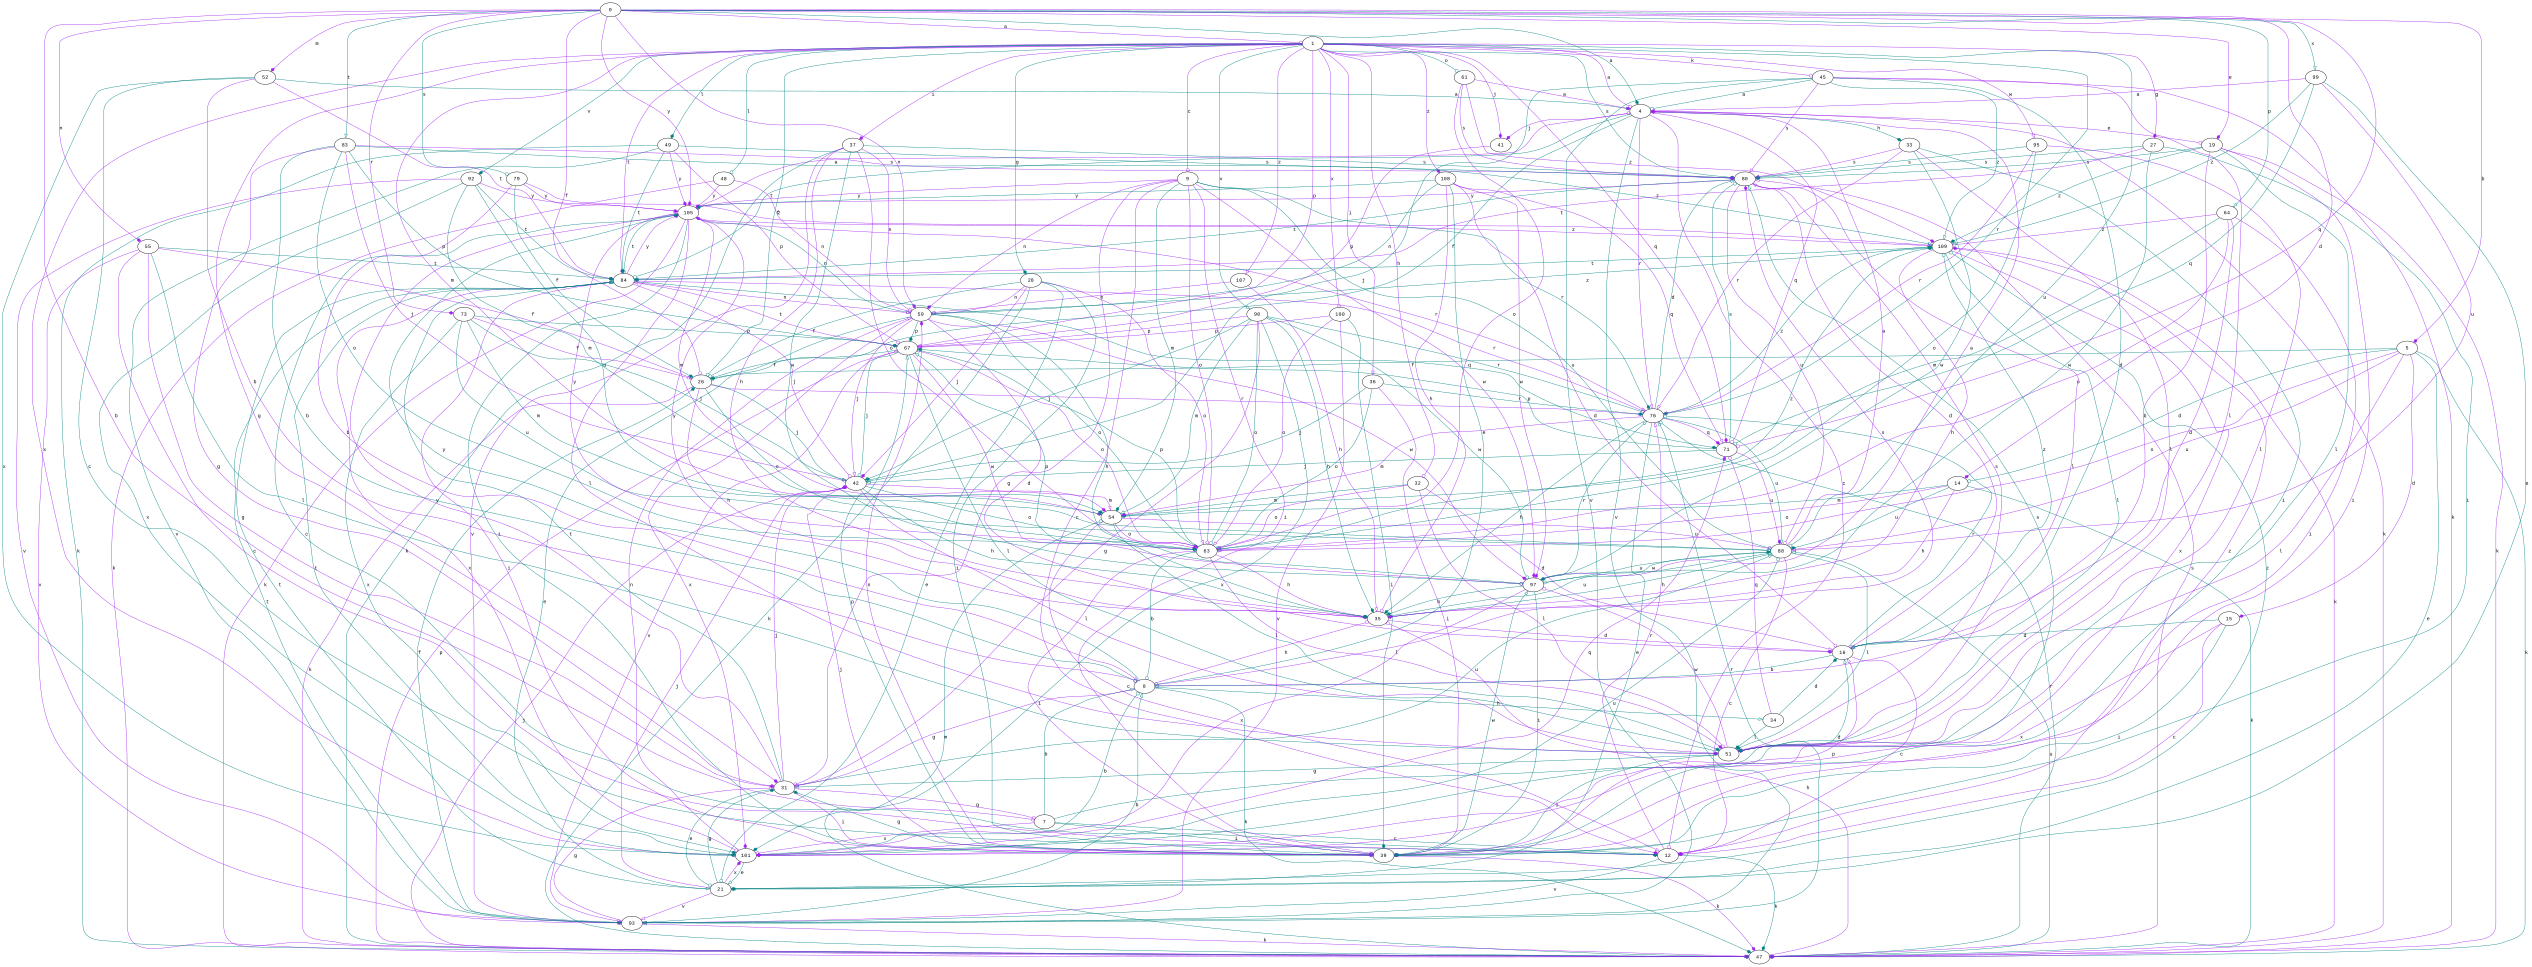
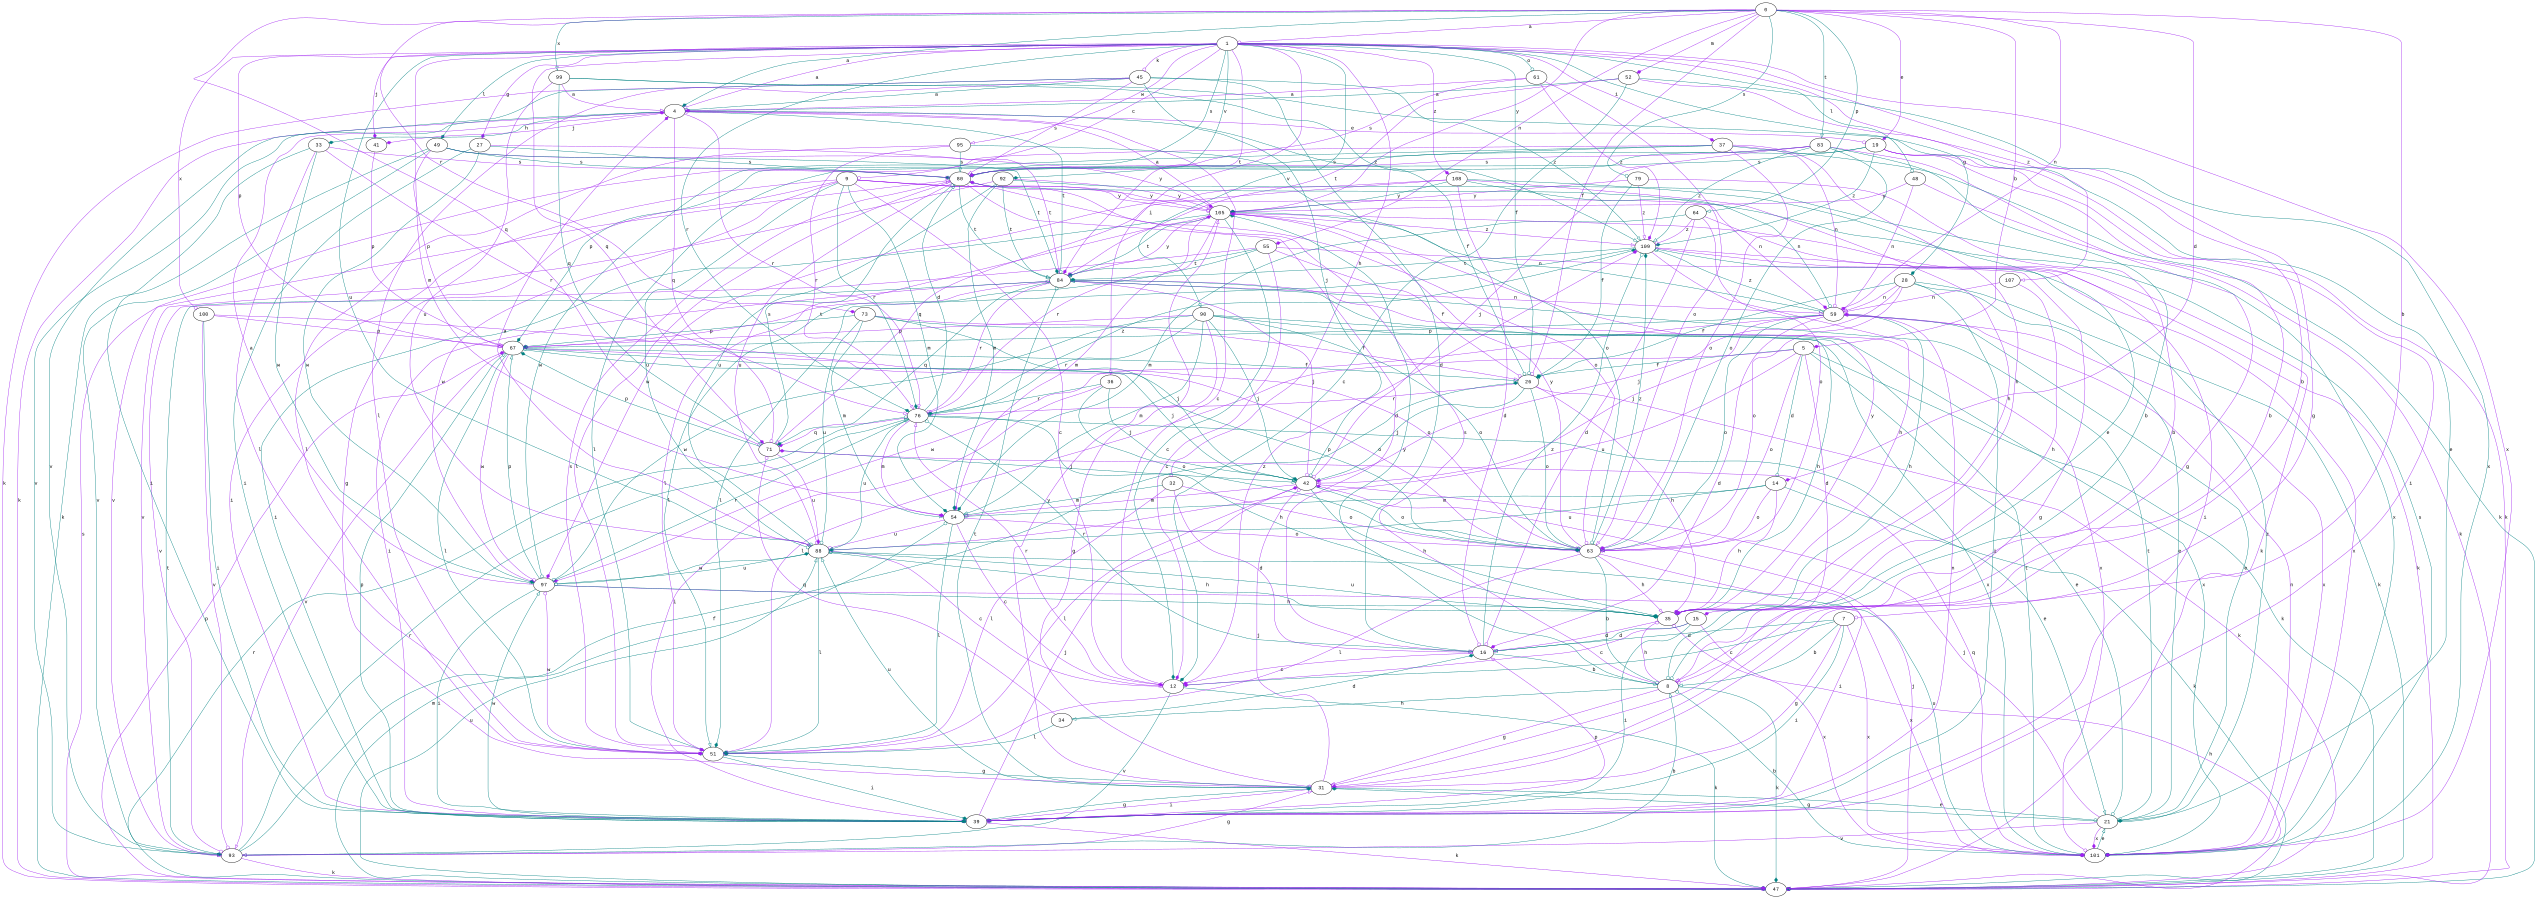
edge "31" -> "7": reversed
edge "47" -> "67": arrowhead odot -> diamond
